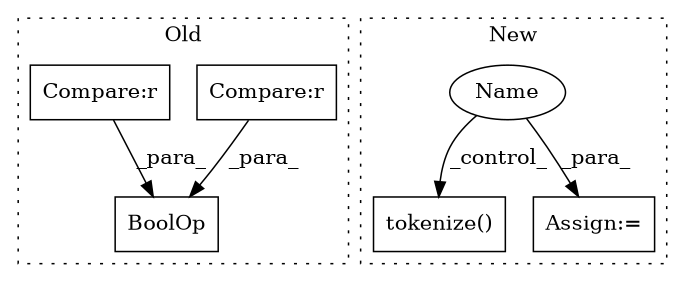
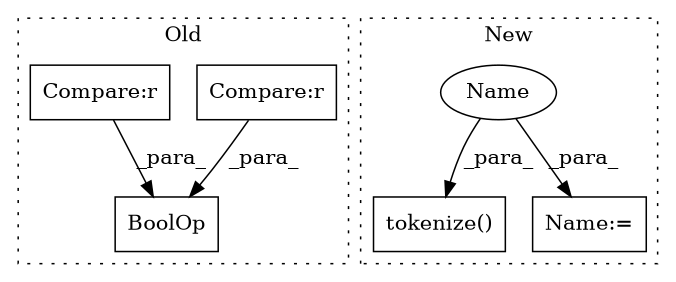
edge "Name" -> "tokenize()": label "_control_" -> "_para_"
node "Assign:=": label "Assign:=" -> "Name:="
